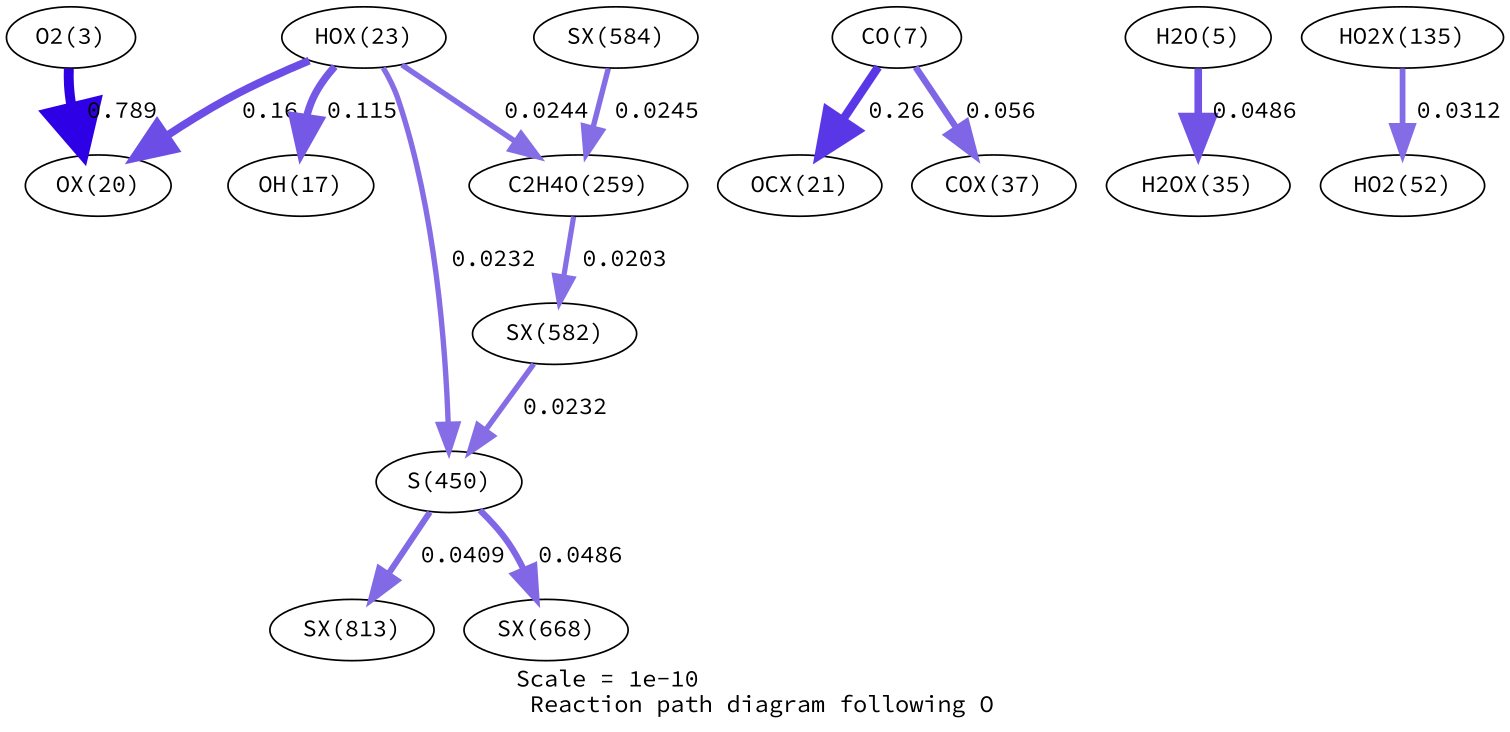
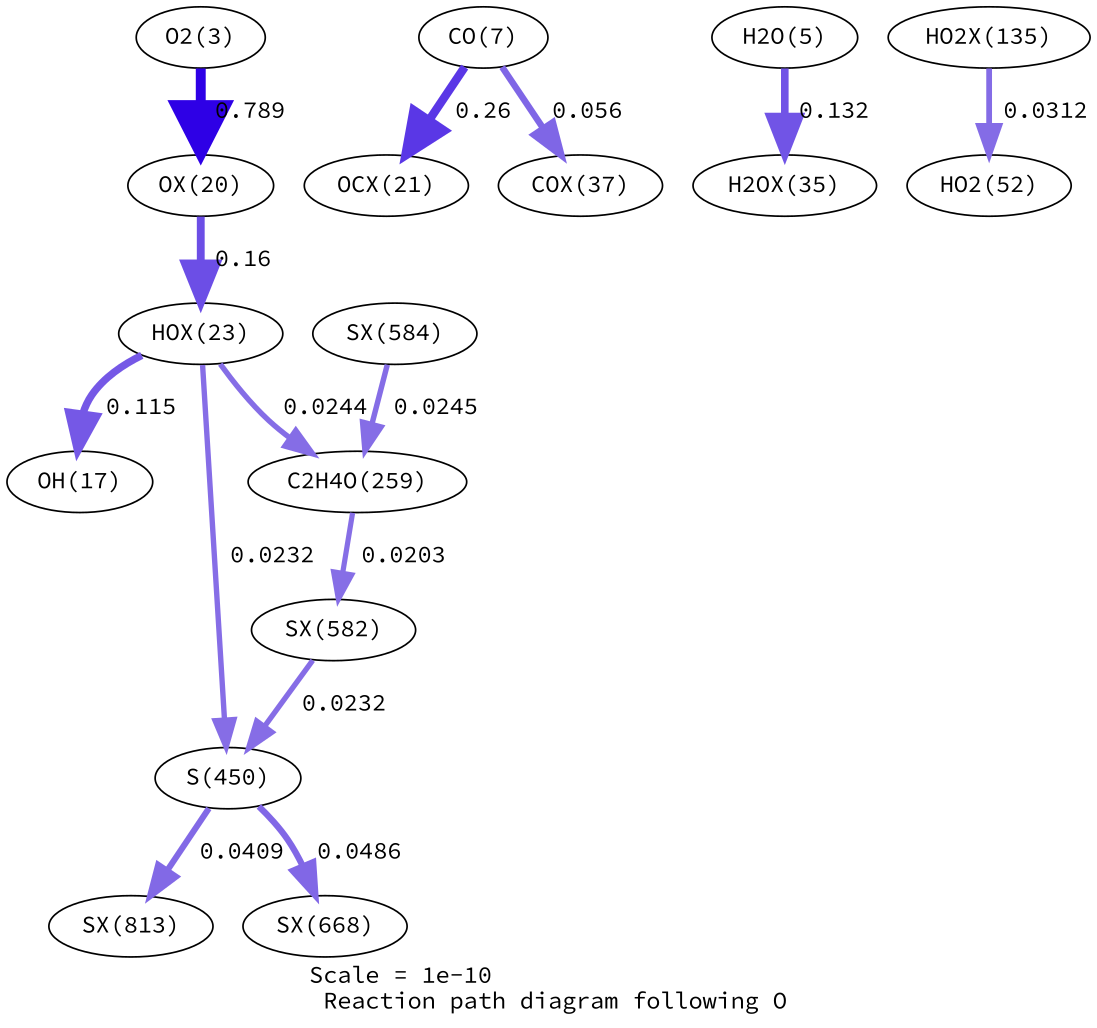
edge "HOX(23)" -> "OX(20)": reversed
edge "H2O(5)" -> "H2OX(35)": label " 0.0486" -> " 0.132"
